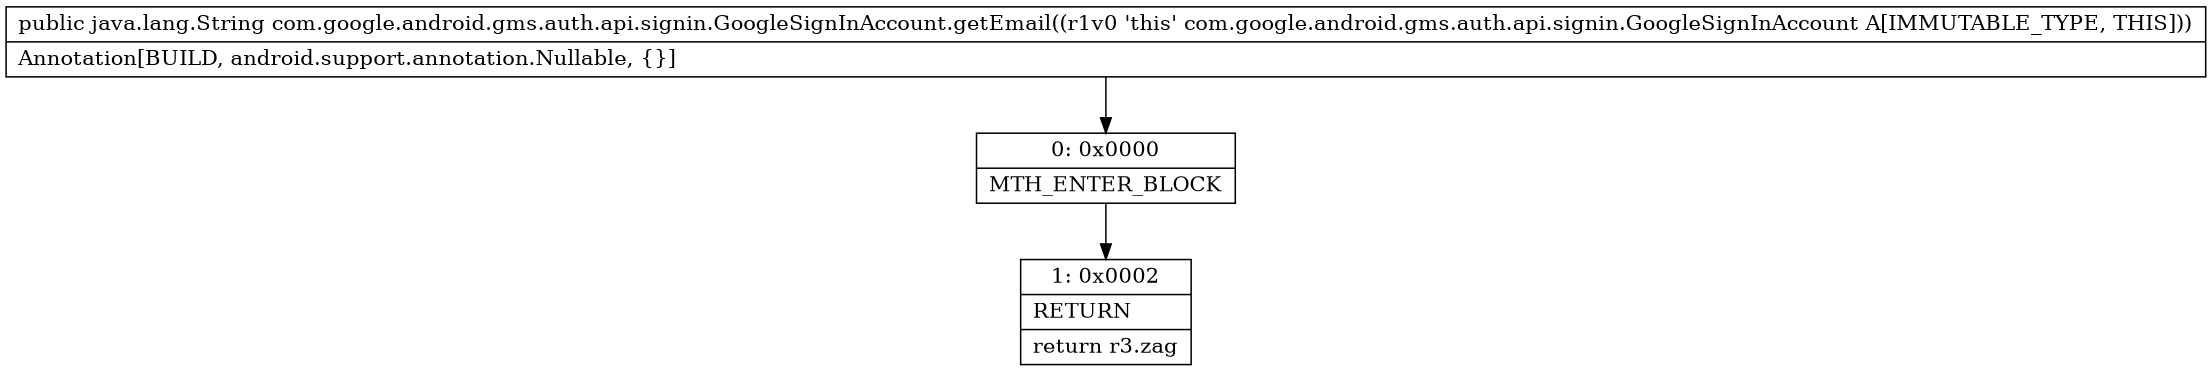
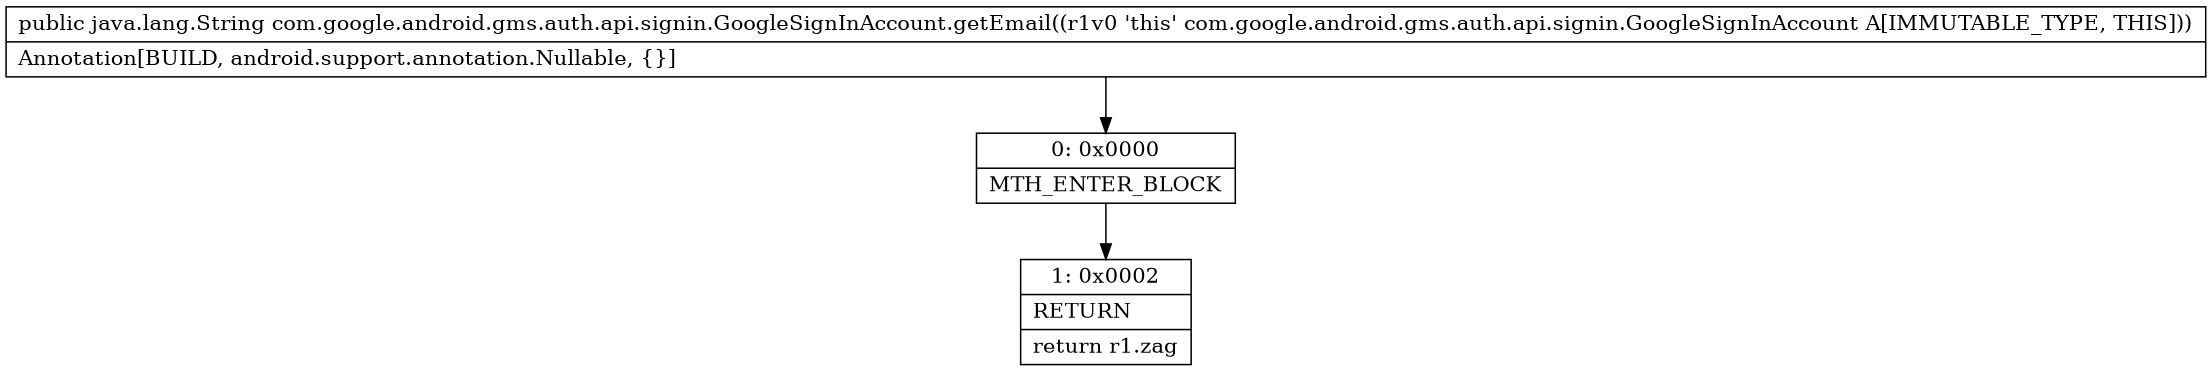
node "1: 0x0002": text "return r3.zag" -> "return r1.zag"
